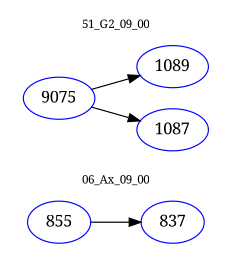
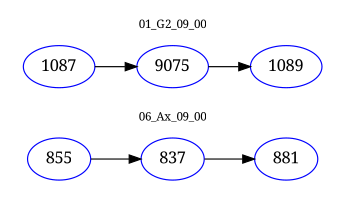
cluster "51_G2_09_00": label "51_G2_09_00" -> "01_G2_09_00"
edge "9075" -> "1087": reversed
node "881": added
